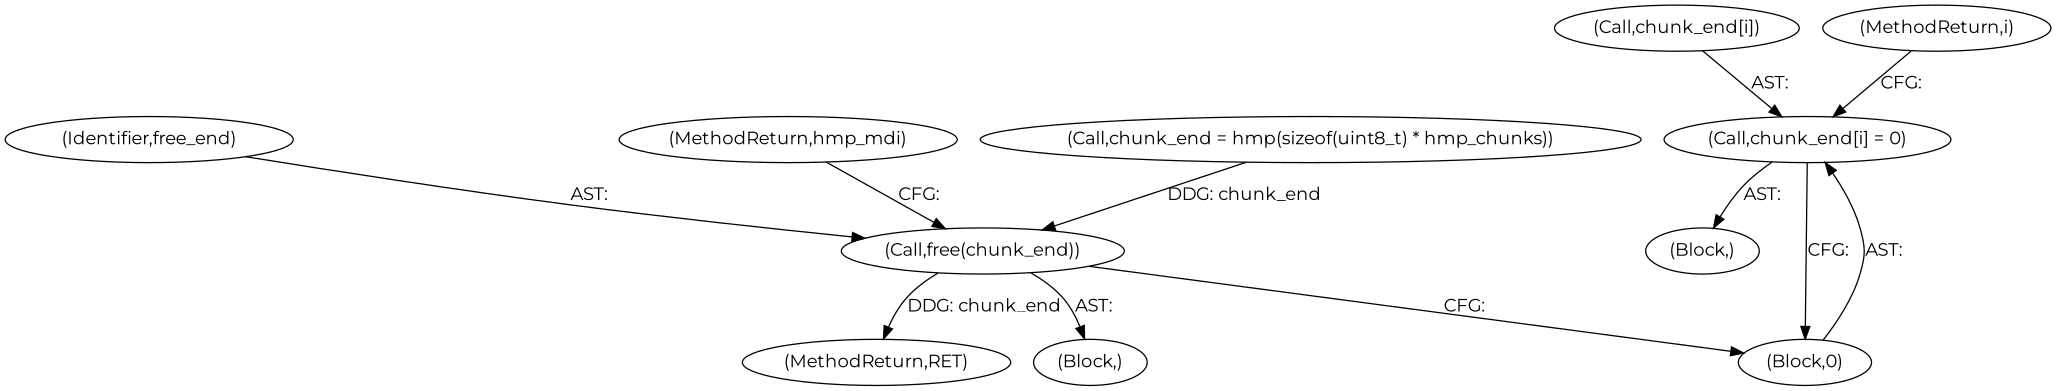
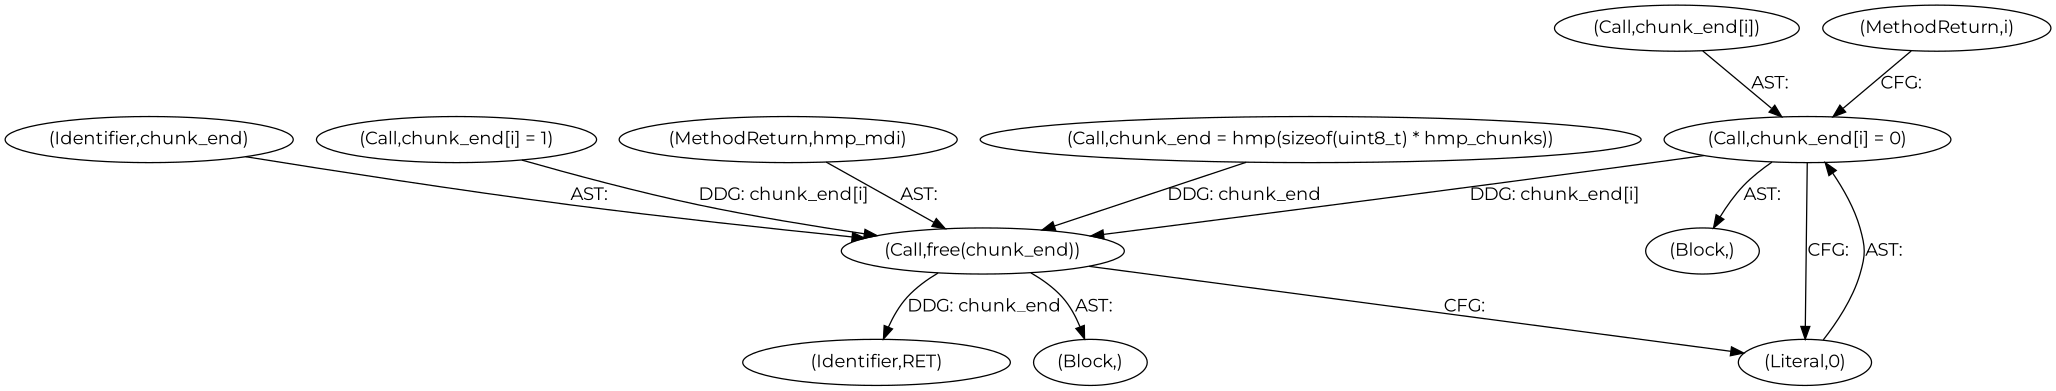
node "(Identifier,free_end)": label "(Identifier,free_end)" -> "(Identifier,chunk_end)"
node "(Call,chunk_end[i] = 1)": added
edge "(MethodReturn,hmp_mdi)" -> "(Call,free(chunk_end))": label "CFG: " -> "AST: "
edge "(Call,chunk_end[i] = 0)" -> "(Call,free(chunk_end))": added, label "DDG: chunk_end[i]"
node "(MethodReturn,RET)": label "(MethodReturn,RET)" -> "(Identifier,RET)"
node "(Block,0)": label "(Block,0)" -> "(Literal,0)"
